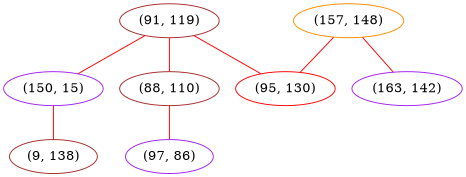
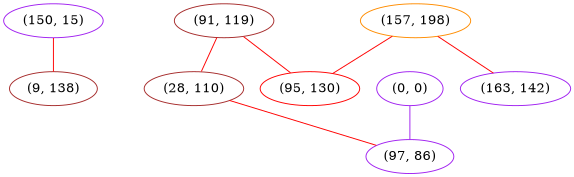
node "(157, 148)": label "(157, 148)" -> "(157, 198)"
edge "(91, 119)" -- "(150, 15)": removed
node "(88, 110)": label "(88, 110)" -> "(28, 110)"
node "(0, 0)": added
